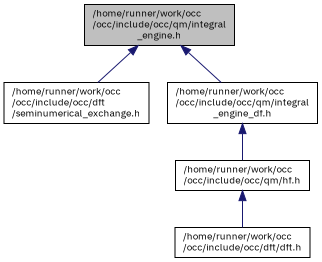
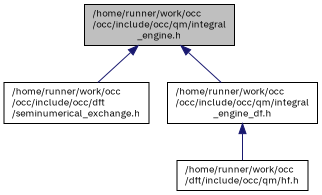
node "/home/runner/work/occ /occ/include/occ/qm/hf.h": label "/home/runner/work/occ /occ/include/occ/qm/hf.h" -> "/home/runner/work/occ /dft/include/occ/qm/hf.h"
node "/home/runner/work/occ /occ/include/occ/dft/dft.h": removed
